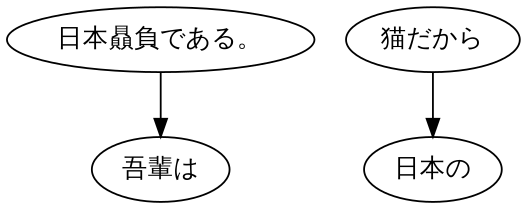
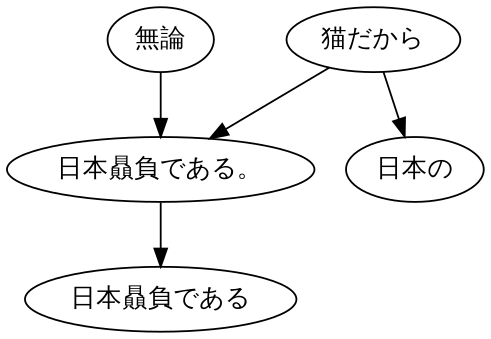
node "無論": added
edge "猫だから" -> "日本贔負である。": added
node "吾輩は": label "吾輩は" -> "日本贔負である"
